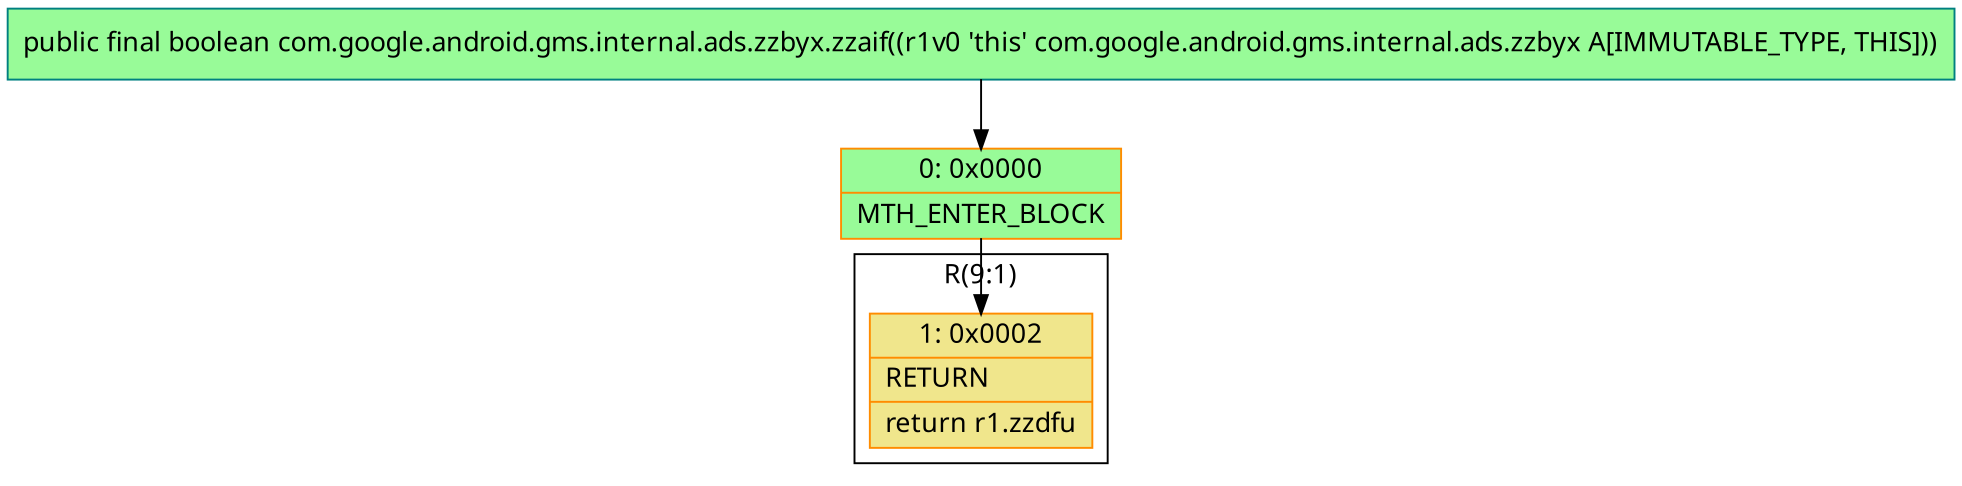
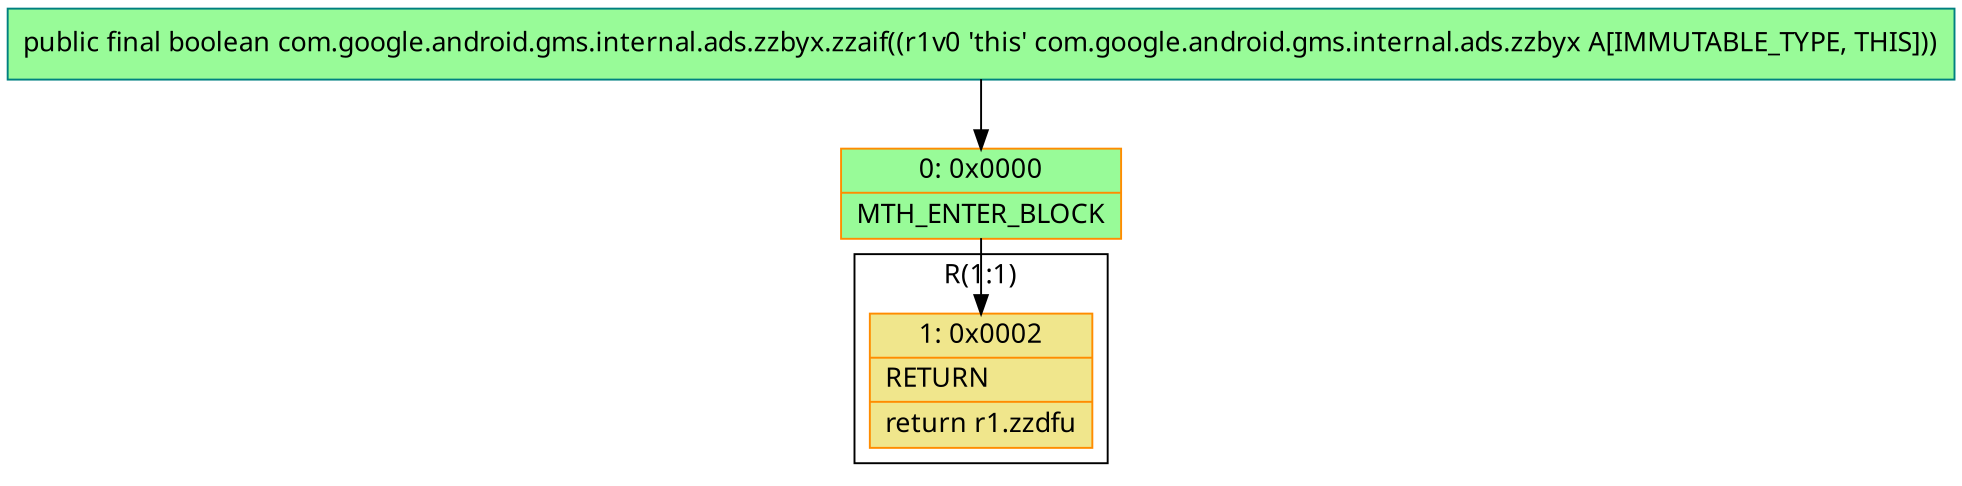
cluster "R(9:1)": label "R(9:1)" -> "R(1:1)"
